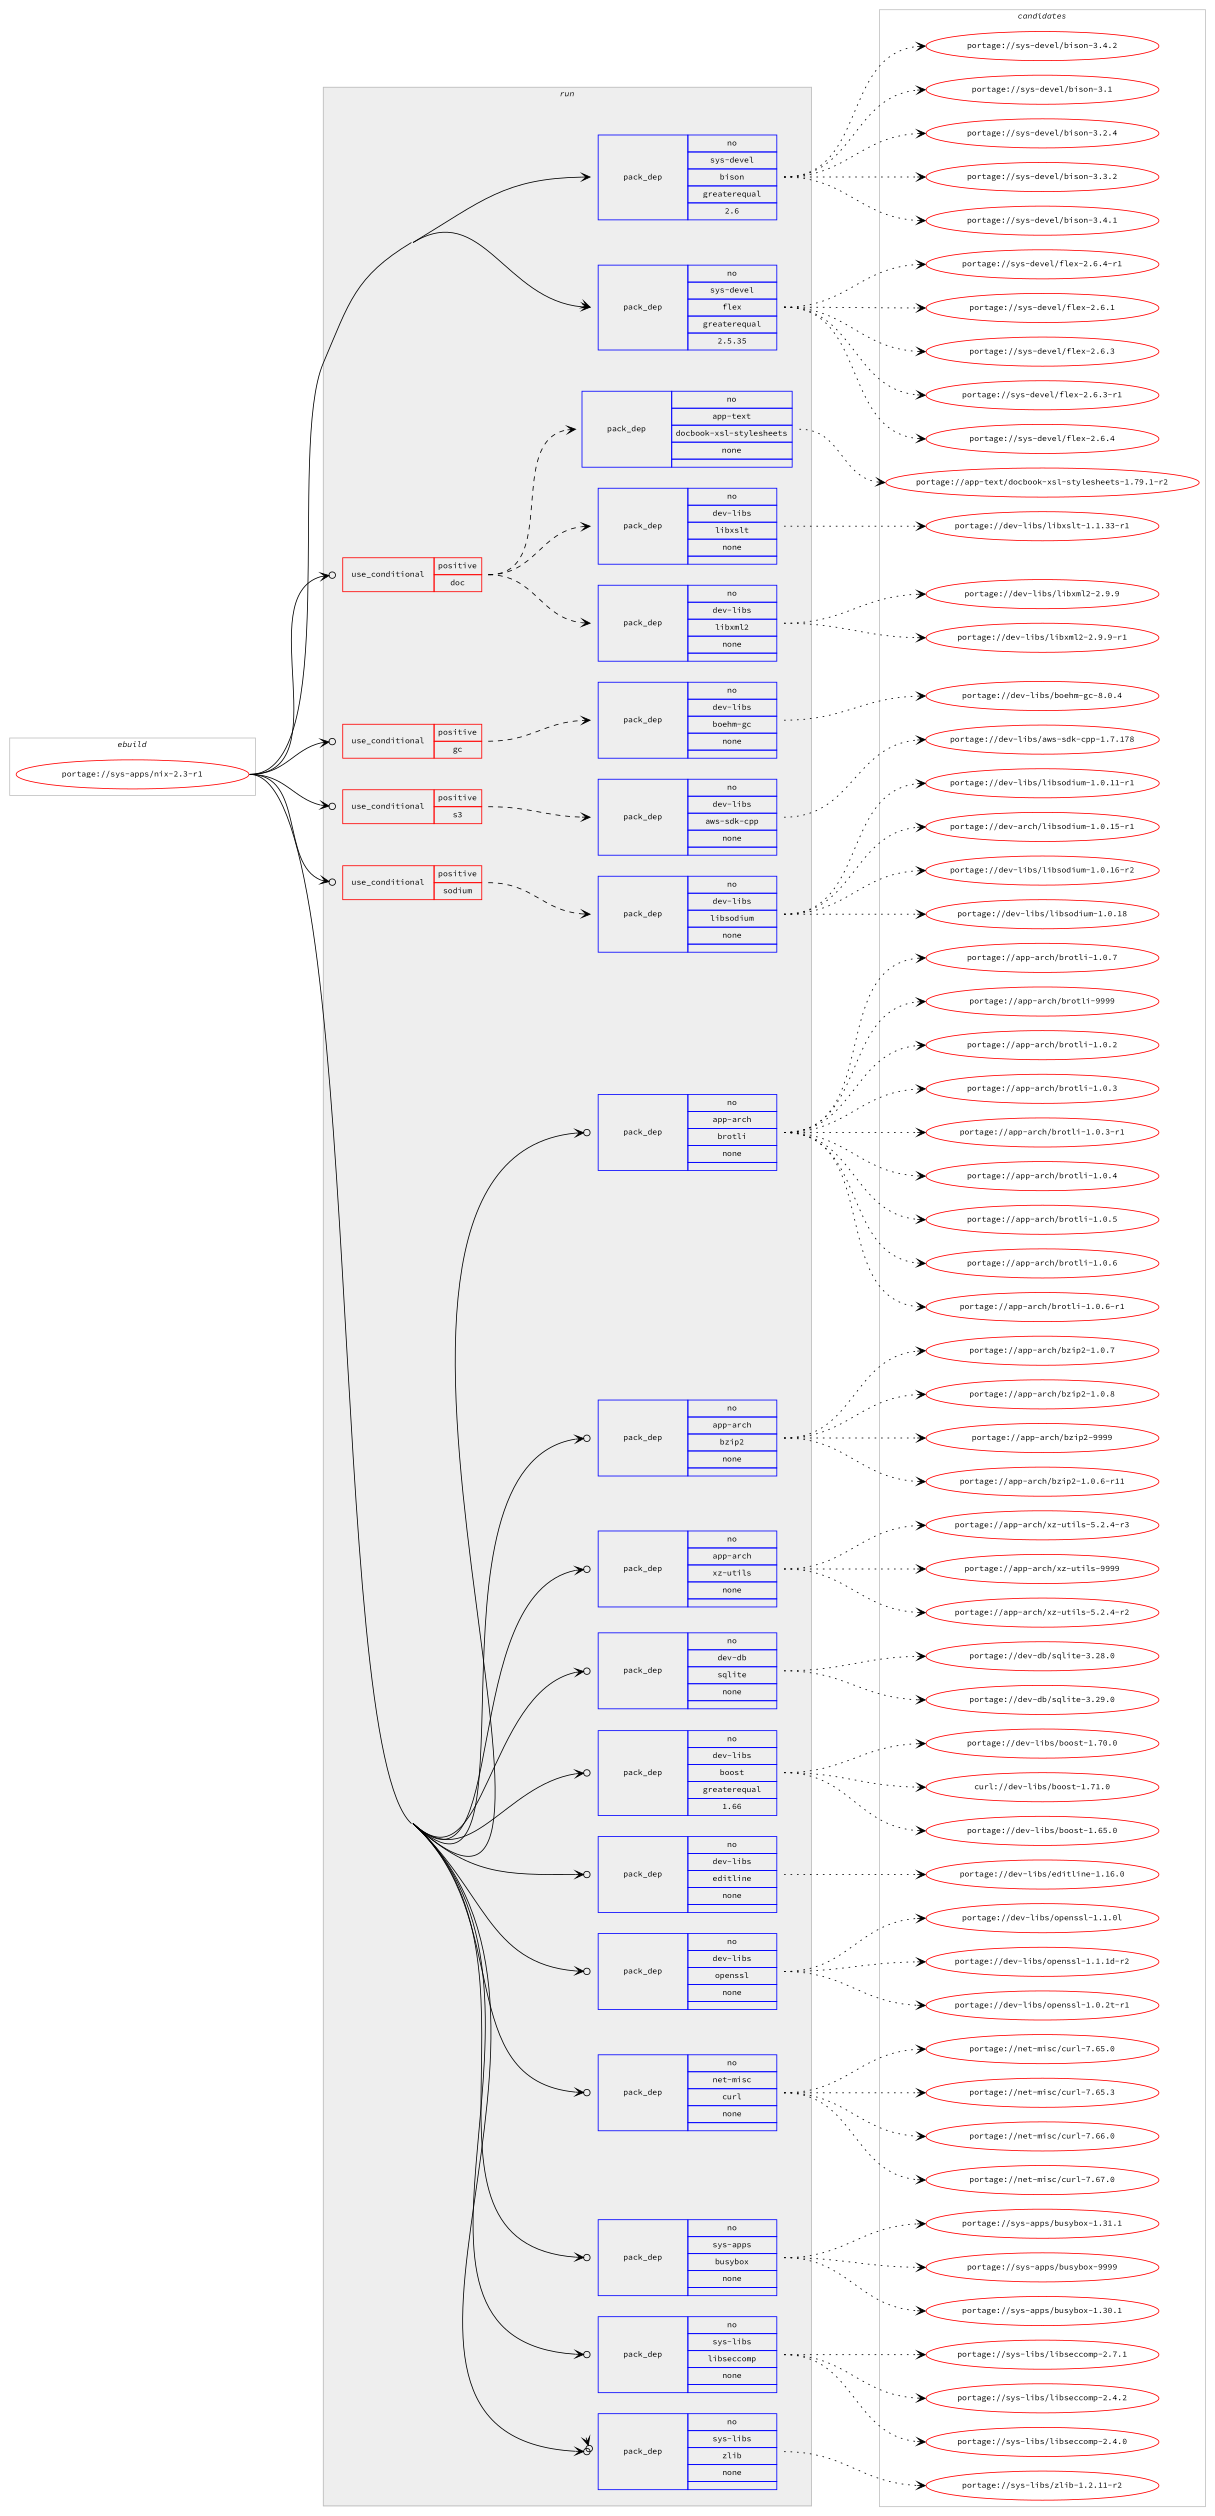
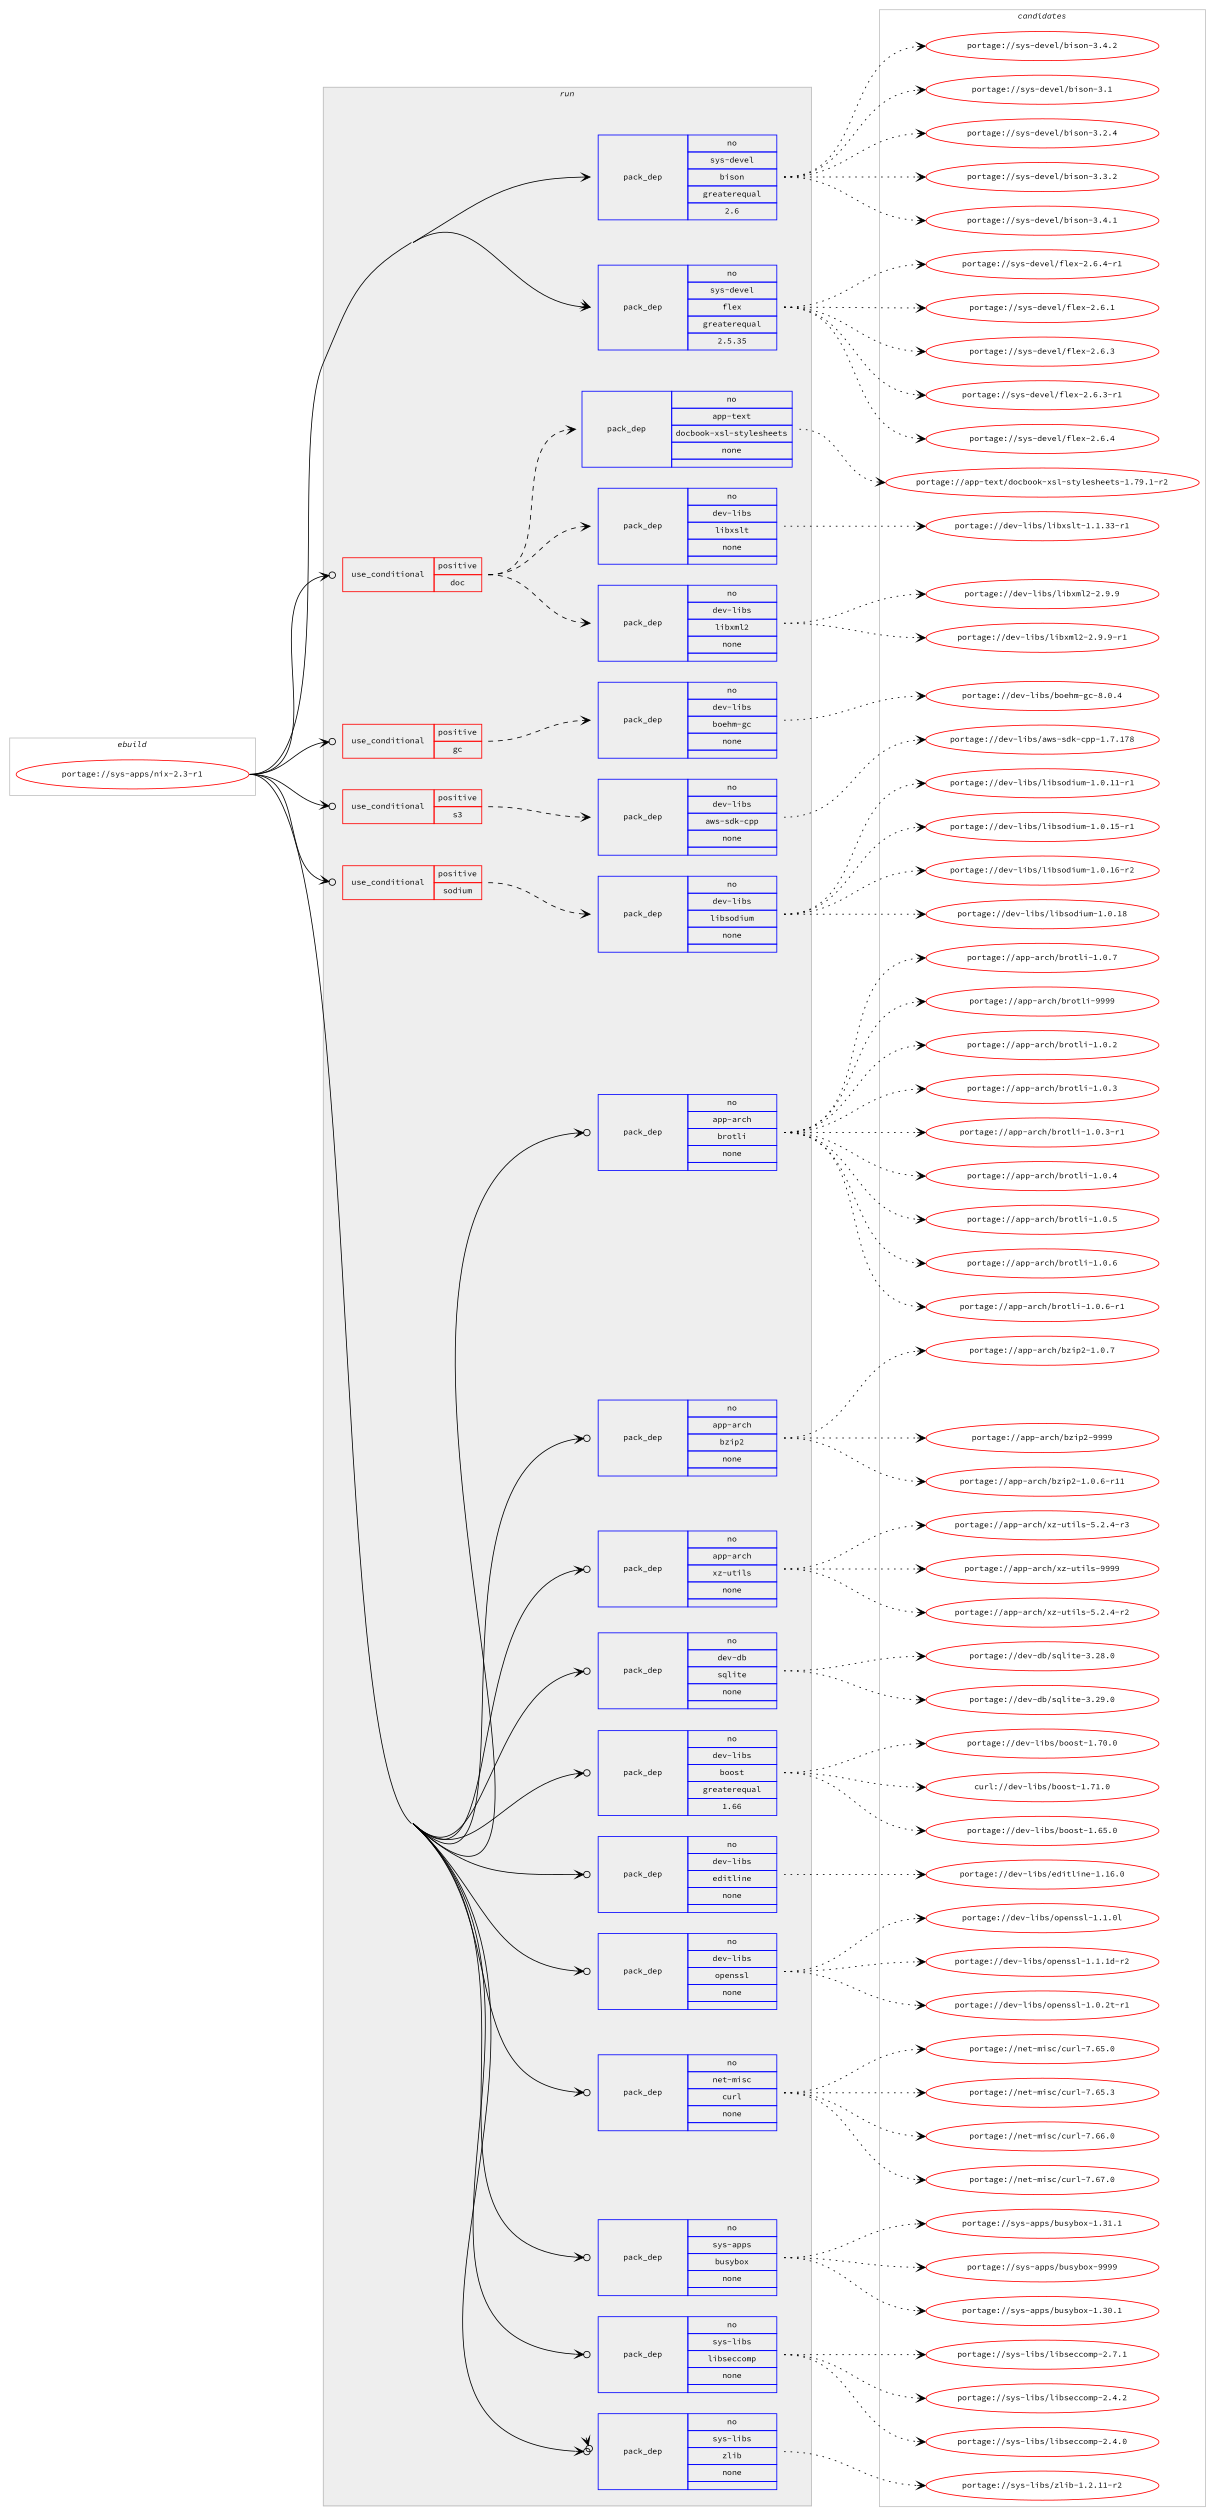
node "portage://dev-arch/libsodium-1.0.15-r1": label "portage://dev-arch/libsodium-1.0.15-r1" -> "portage://dev-libs/libsodium-1.0.15-r1"
node "portage://app-arch/bzip2-1.0.8": removed
